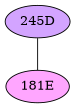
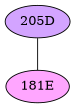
node "245D": label "245D" -> "205D"
